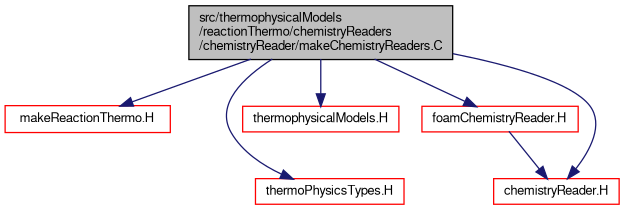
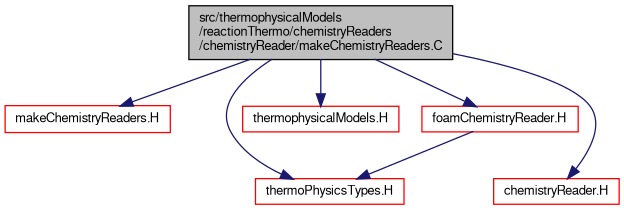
node "makeReactionThermo.H": label "makeReactionThermo.H" -> "makeChemistryReaders.H"
edge "foamChemistryReader.H" -> "chemistryReader.H": now "foamChemistryReader.H" -> "thermoPhysicsTypes.H"
